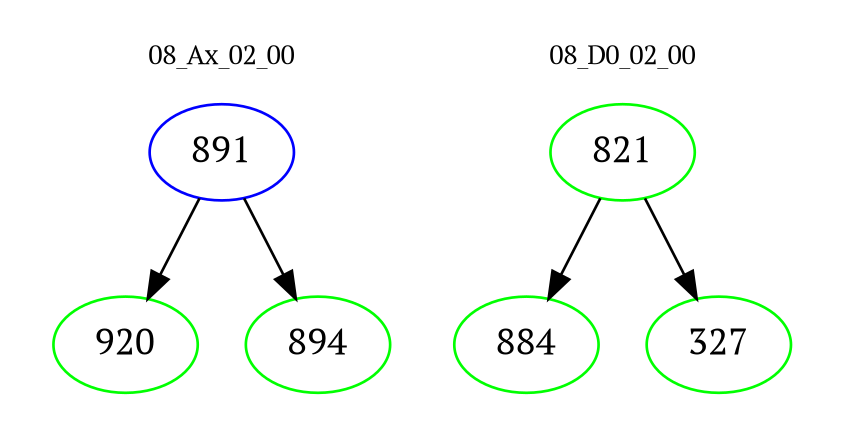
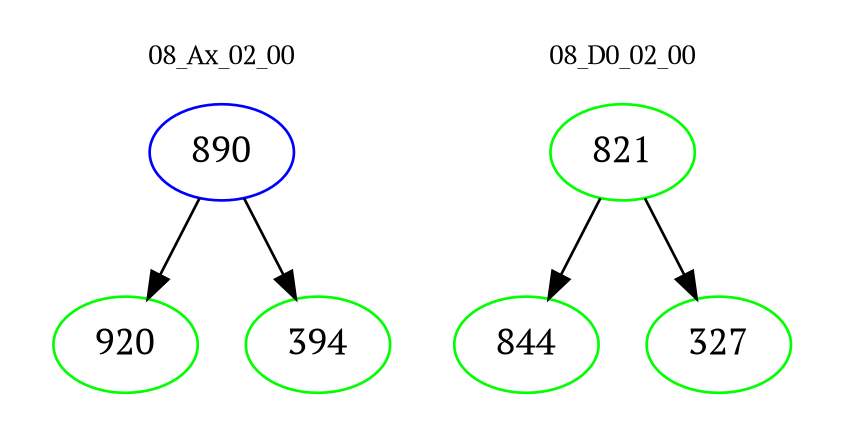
node "891": label "891" -> "890"
node "894": label "894" -> "394"
node "884": label "884" -> "844"
